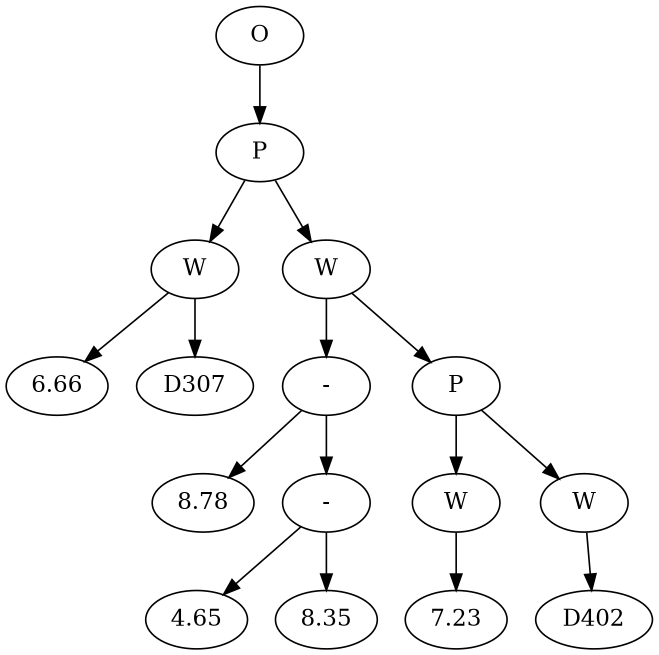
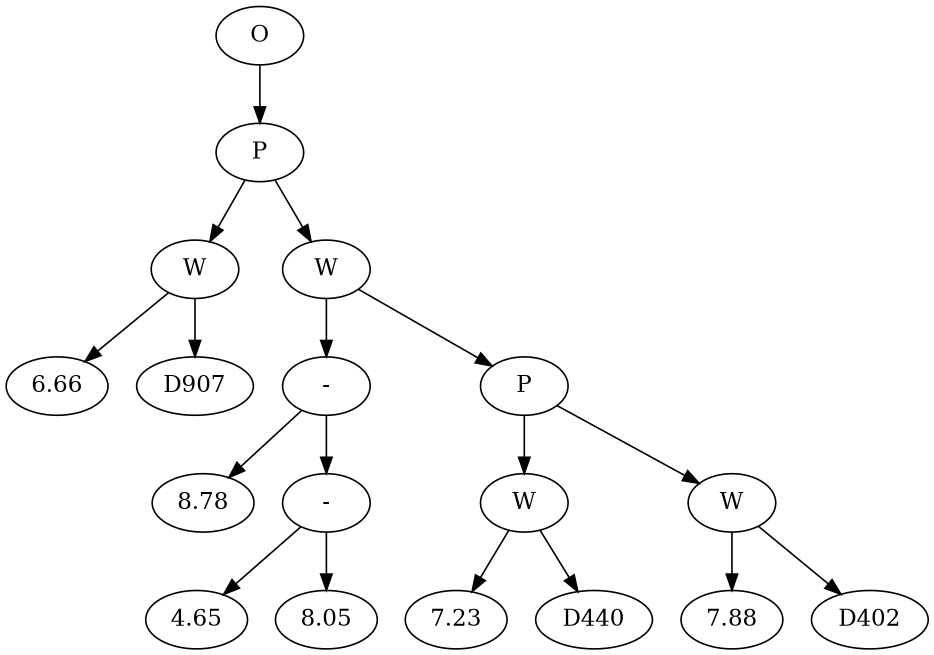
node "D307": label "D307" -> "D907"
node "8.35": label "8.35" -> "8.05"
node "D440": added
node "7.88": added
